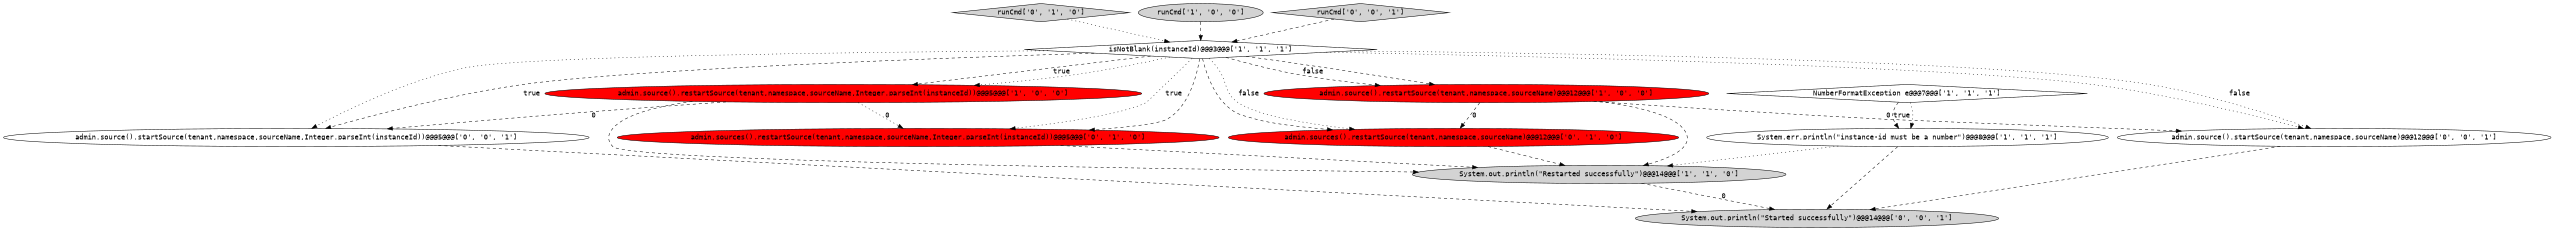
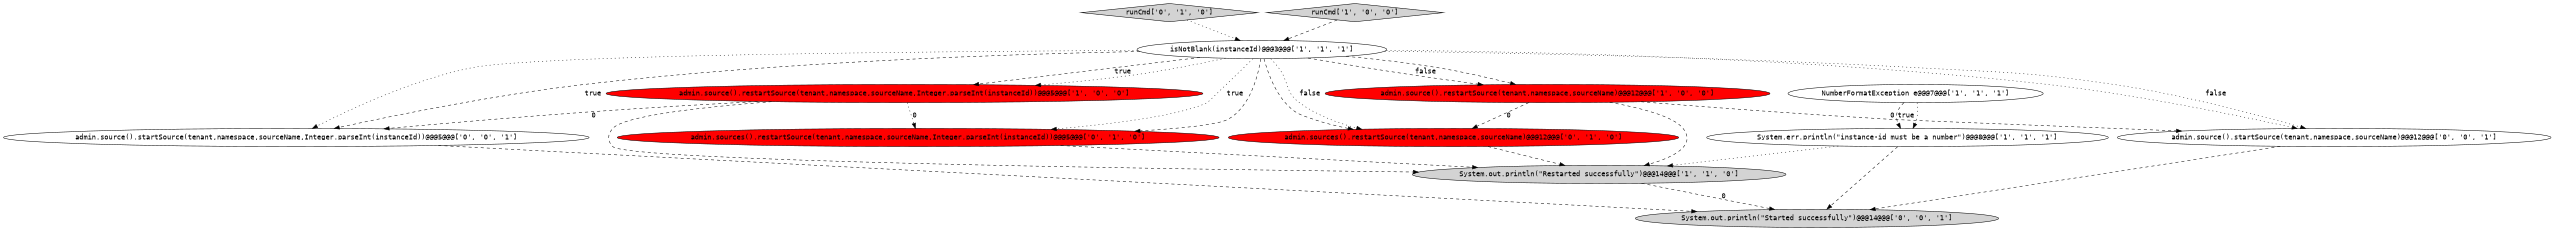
node "runCmd['1', '0', '0']": shape ellipse -> diamond
node "runCmd['0', '0', '1']": removed
node "isNotBlank(instanceId)@@@3@@@['1', '1', '1']": shape diamond -> ellipse
node "NumberFormatException e@@@7@@@['1', '1', '1']": shape diamond -> ellipse
